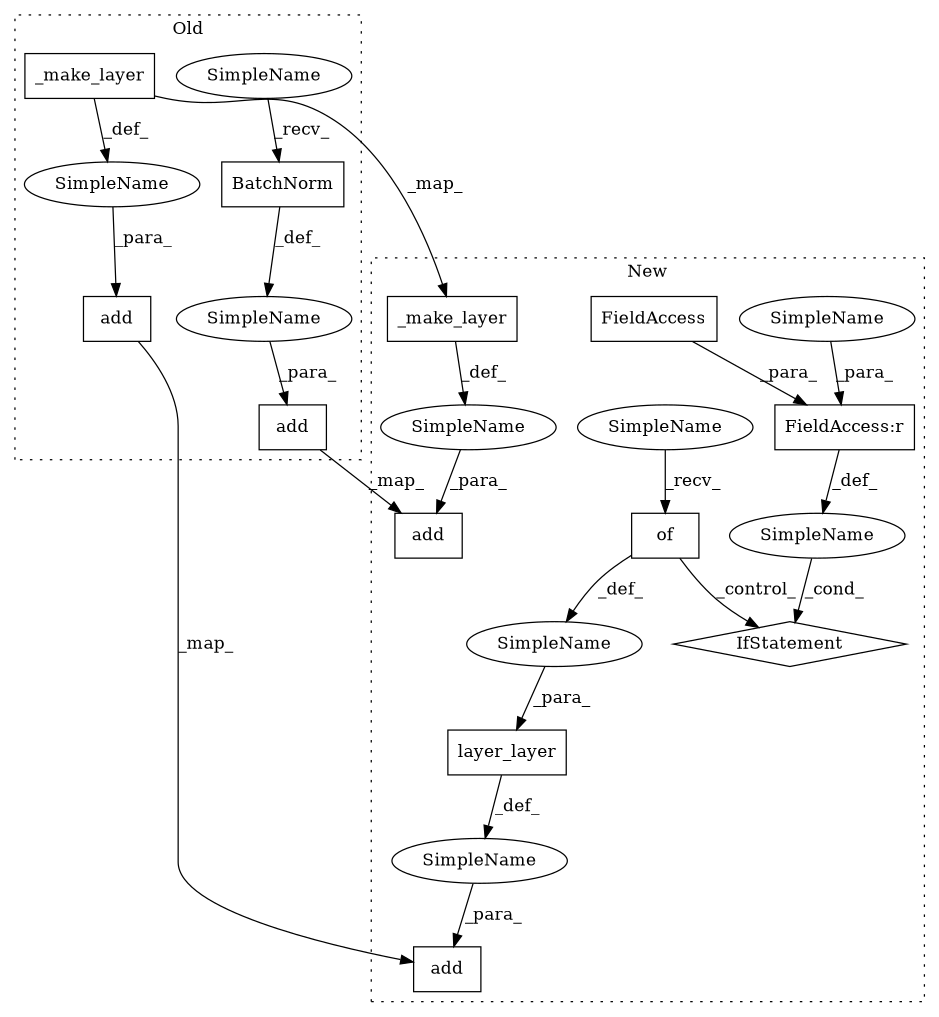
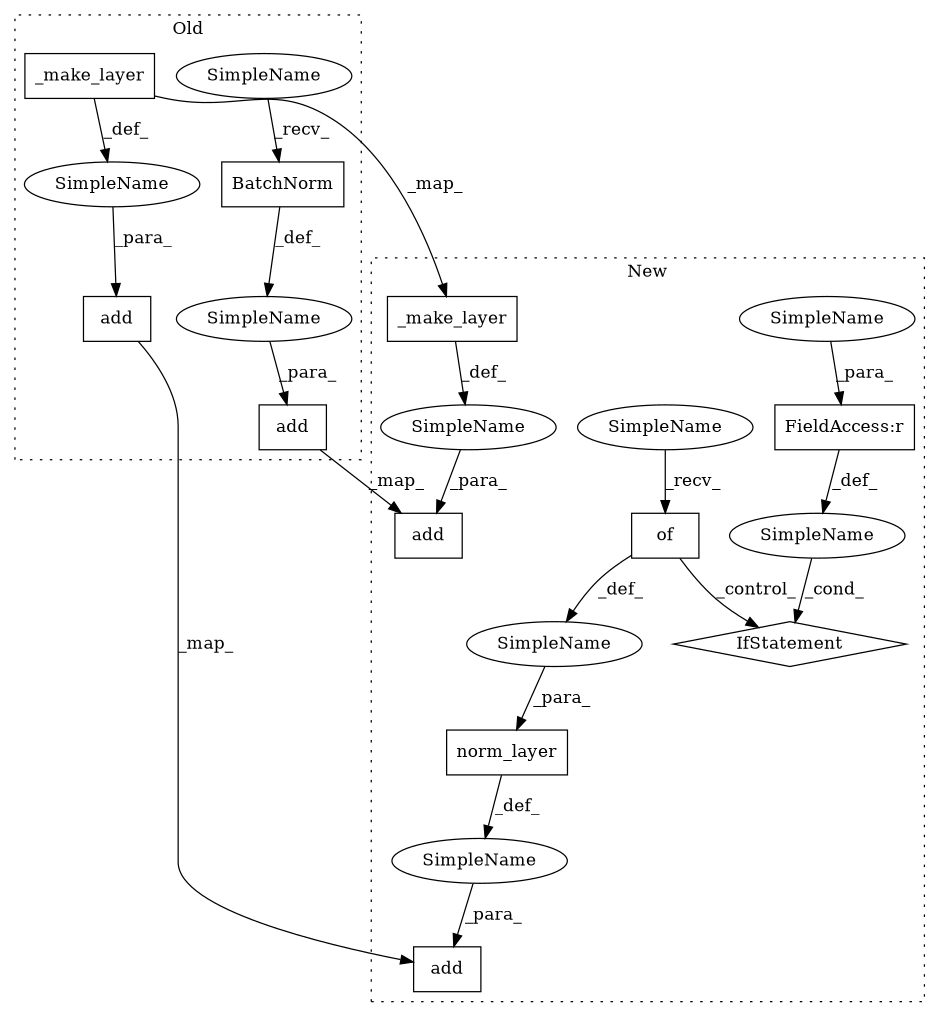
node "FieldAccess": removed
node "layer_layer": label "layer_layer" -> "norm_layer"
